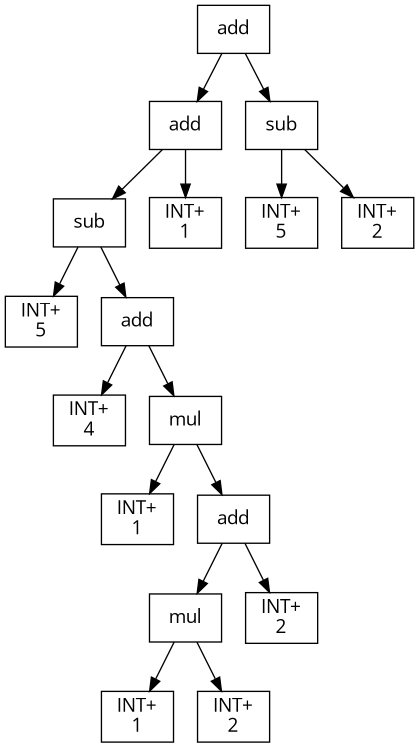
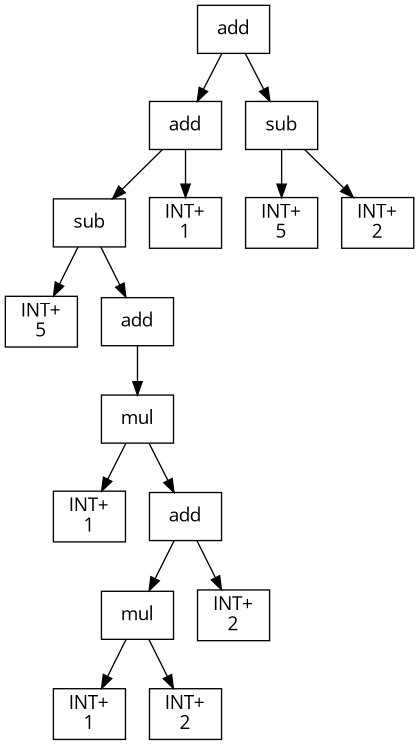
node "INT+ 4": removed
